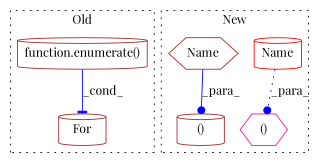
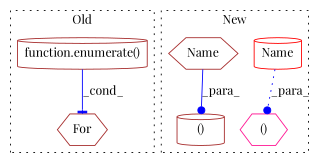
node "For": shape cylinder -> hexagon
